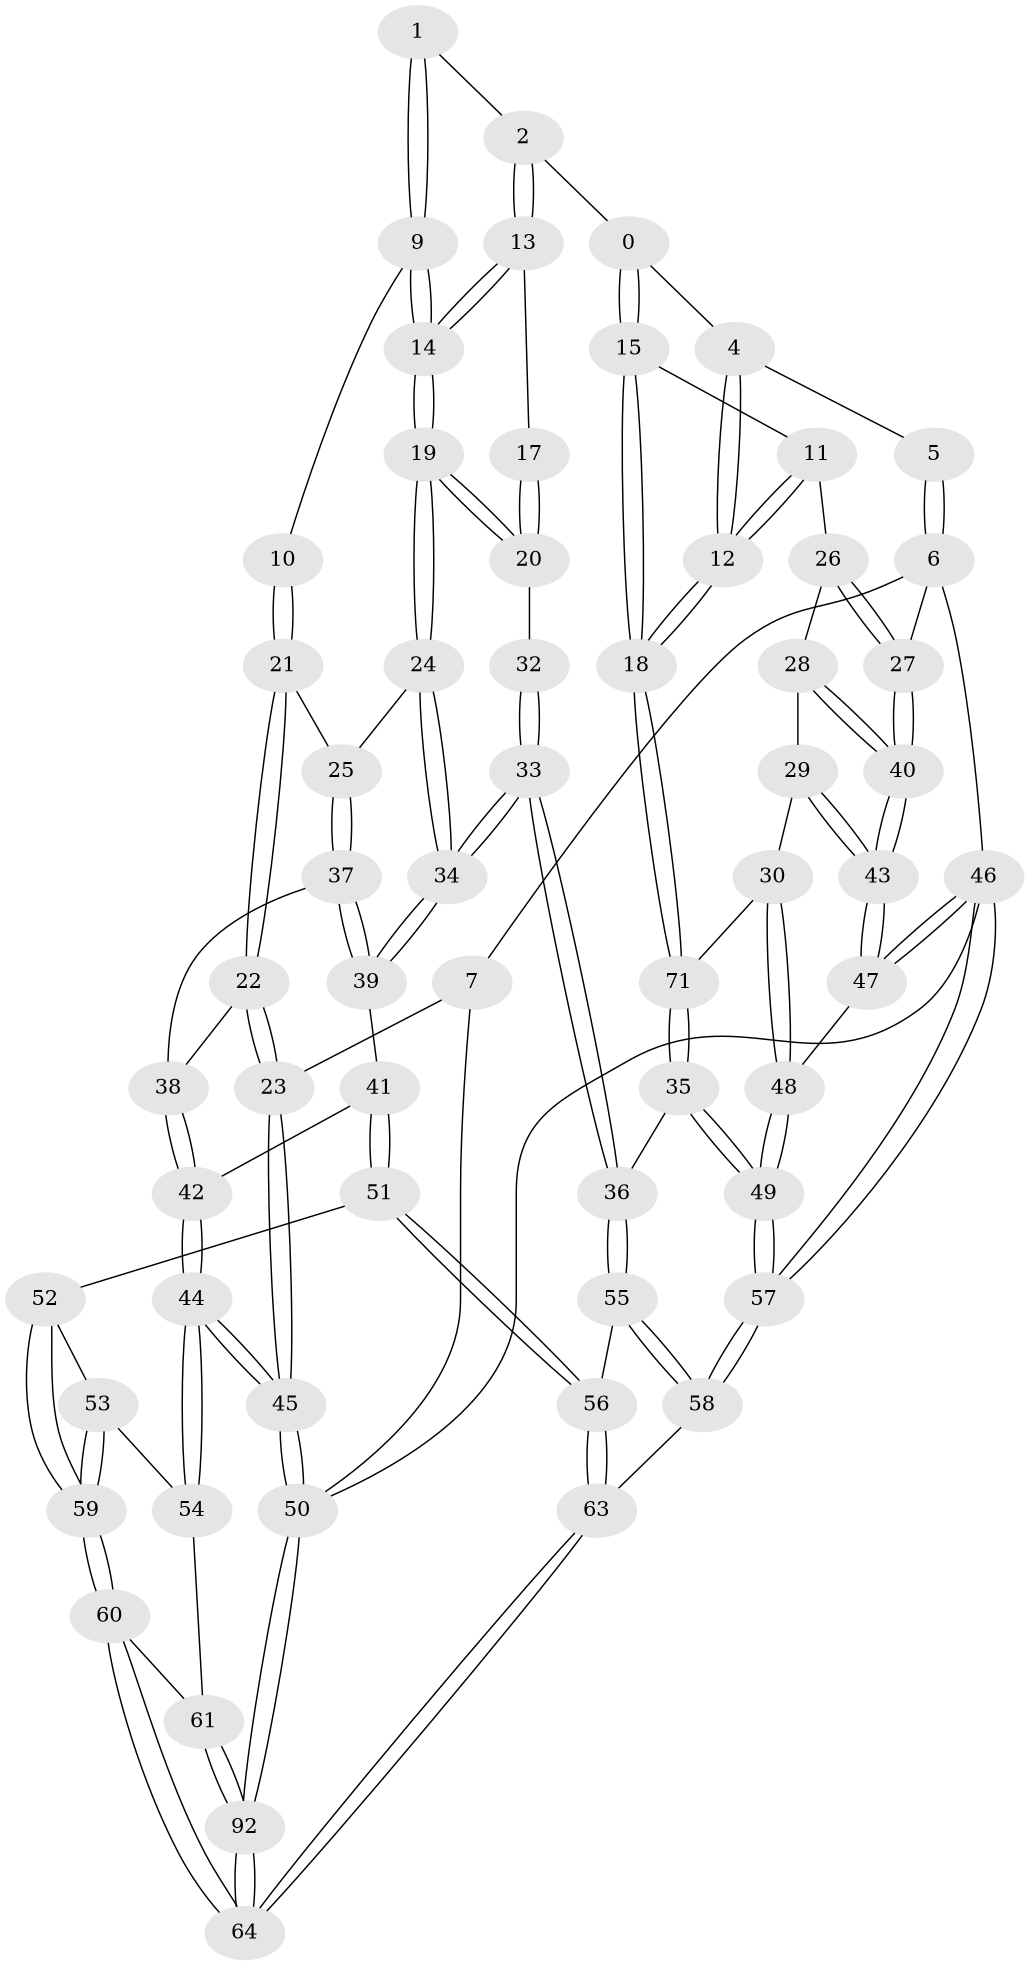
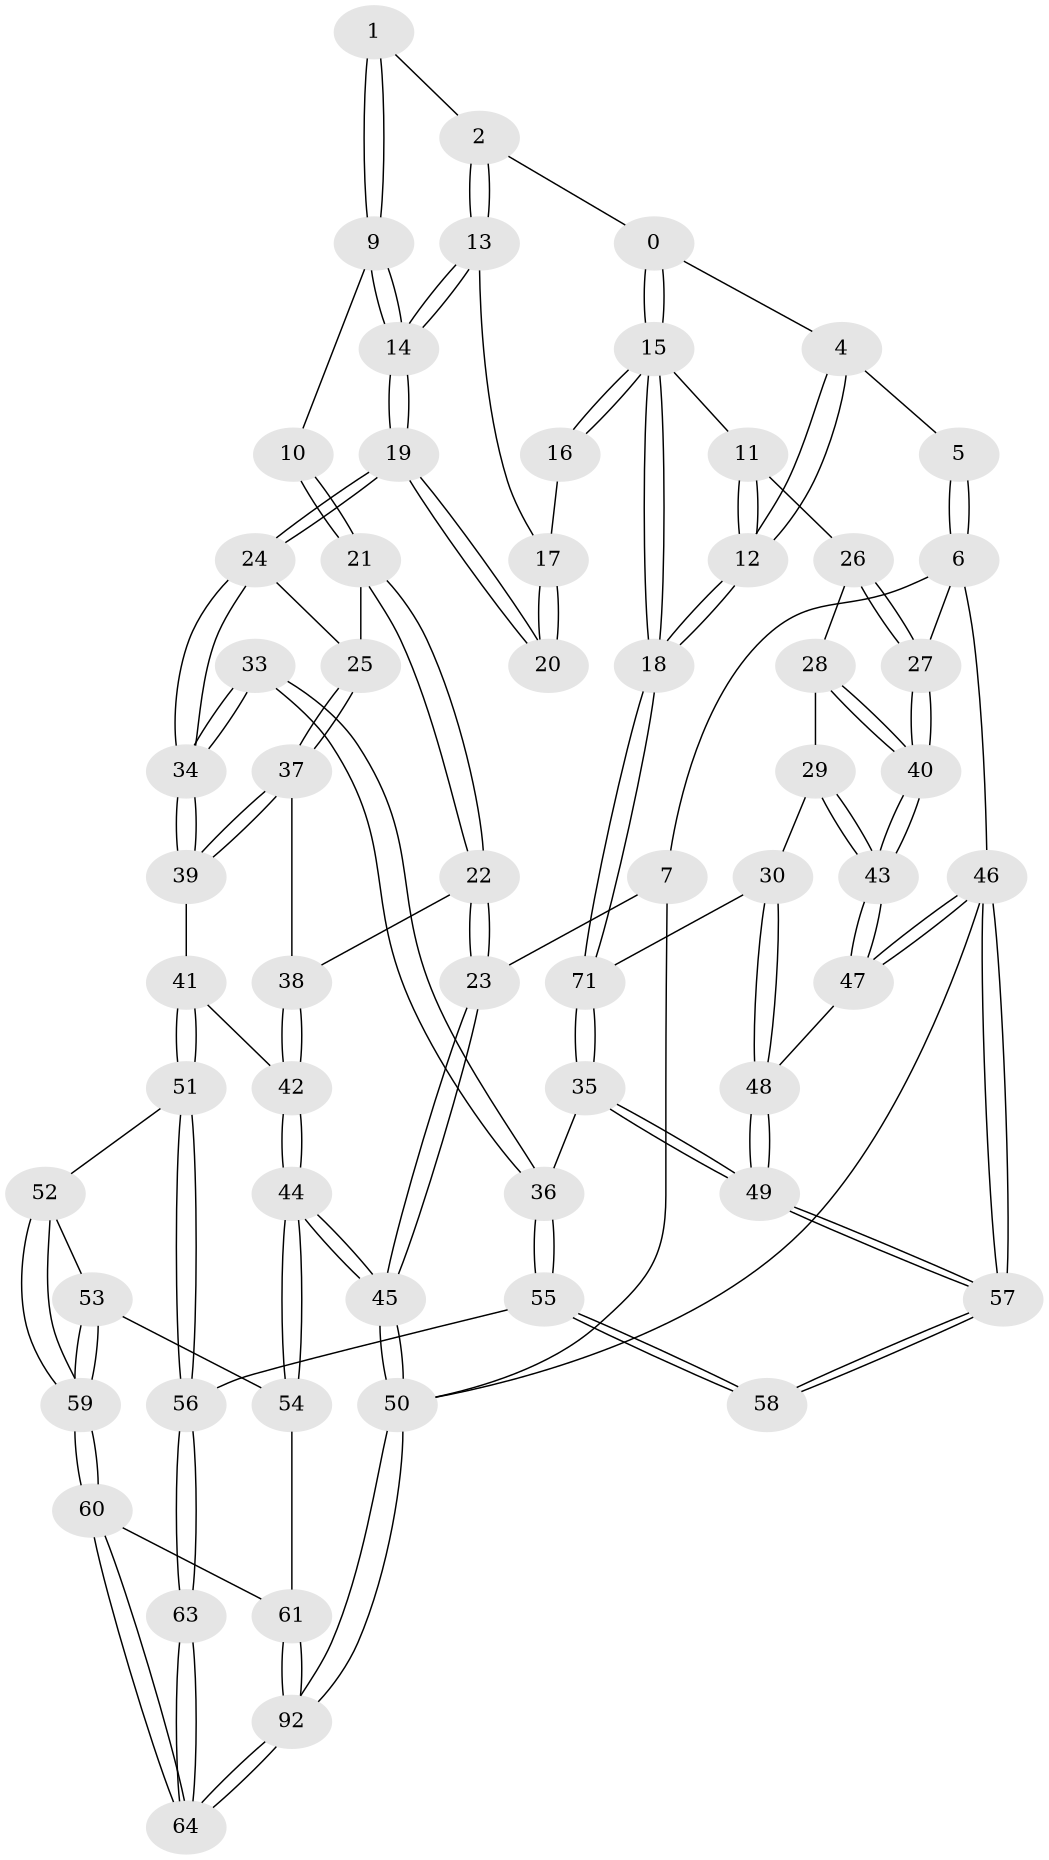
node "16": added
node "32": removed
edge "58" -- "63": removed
